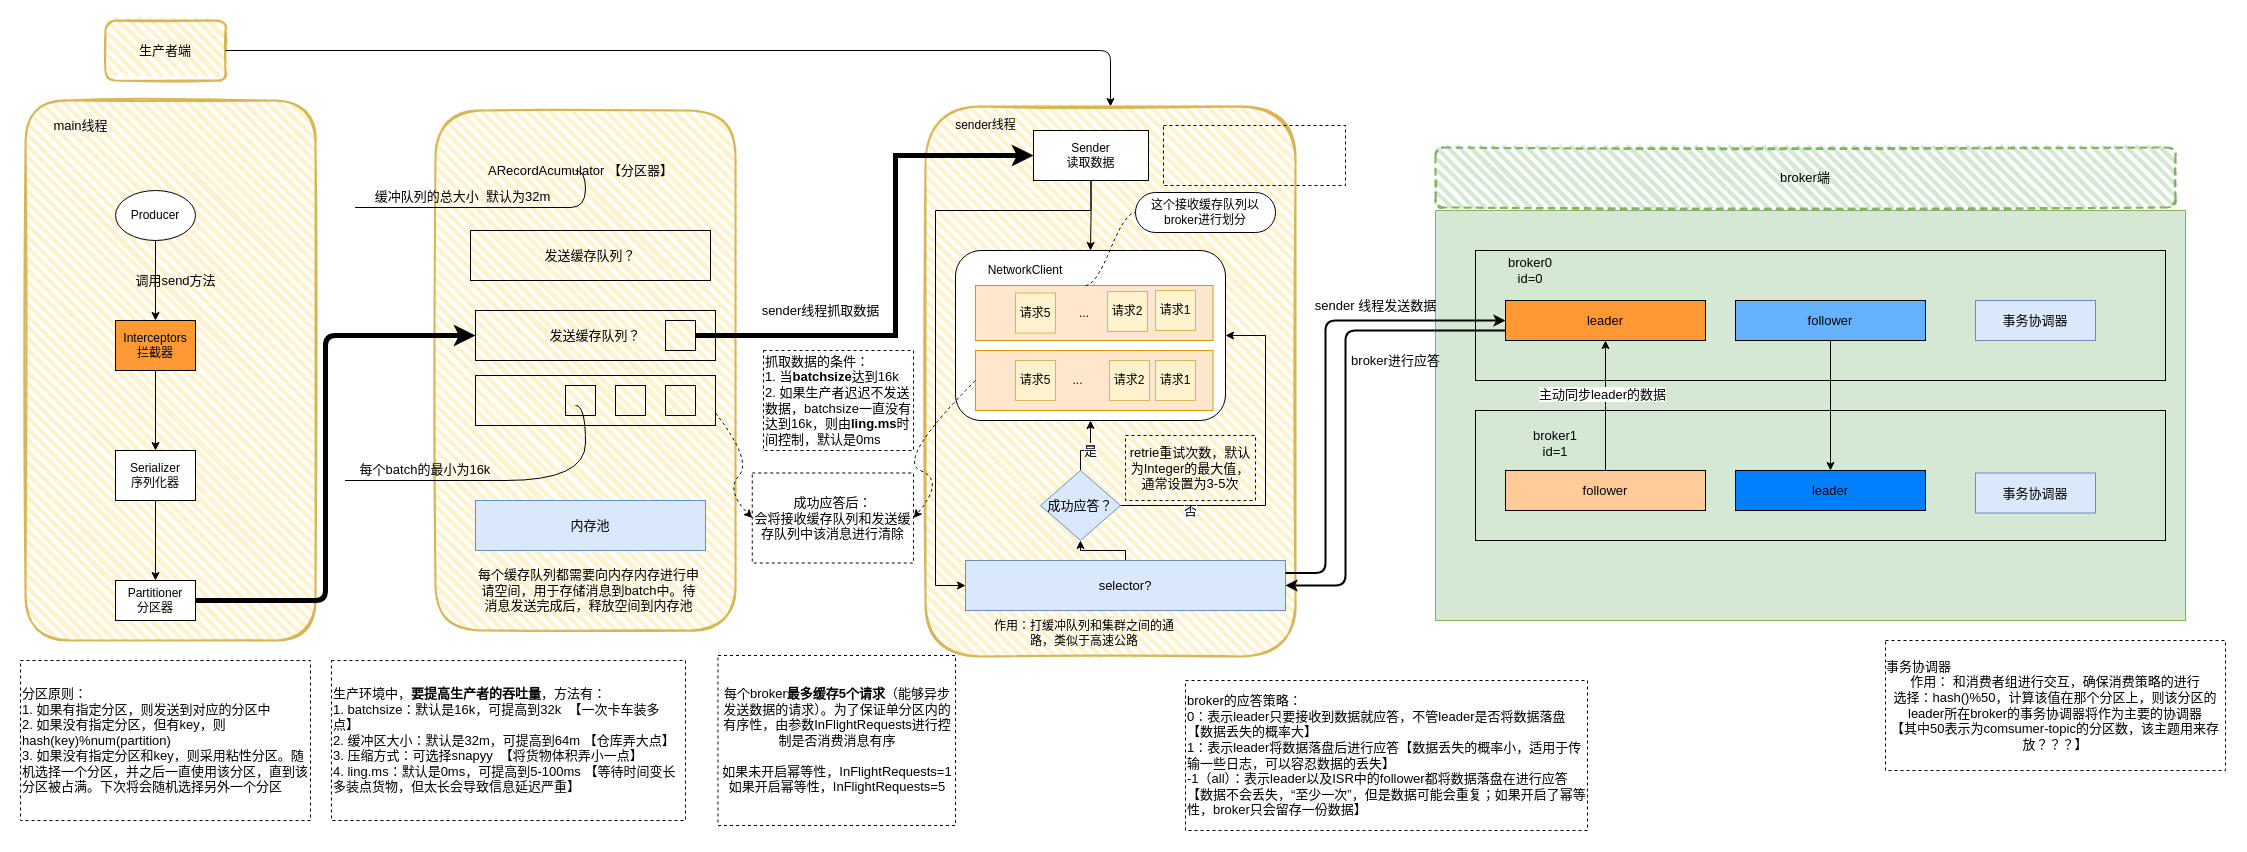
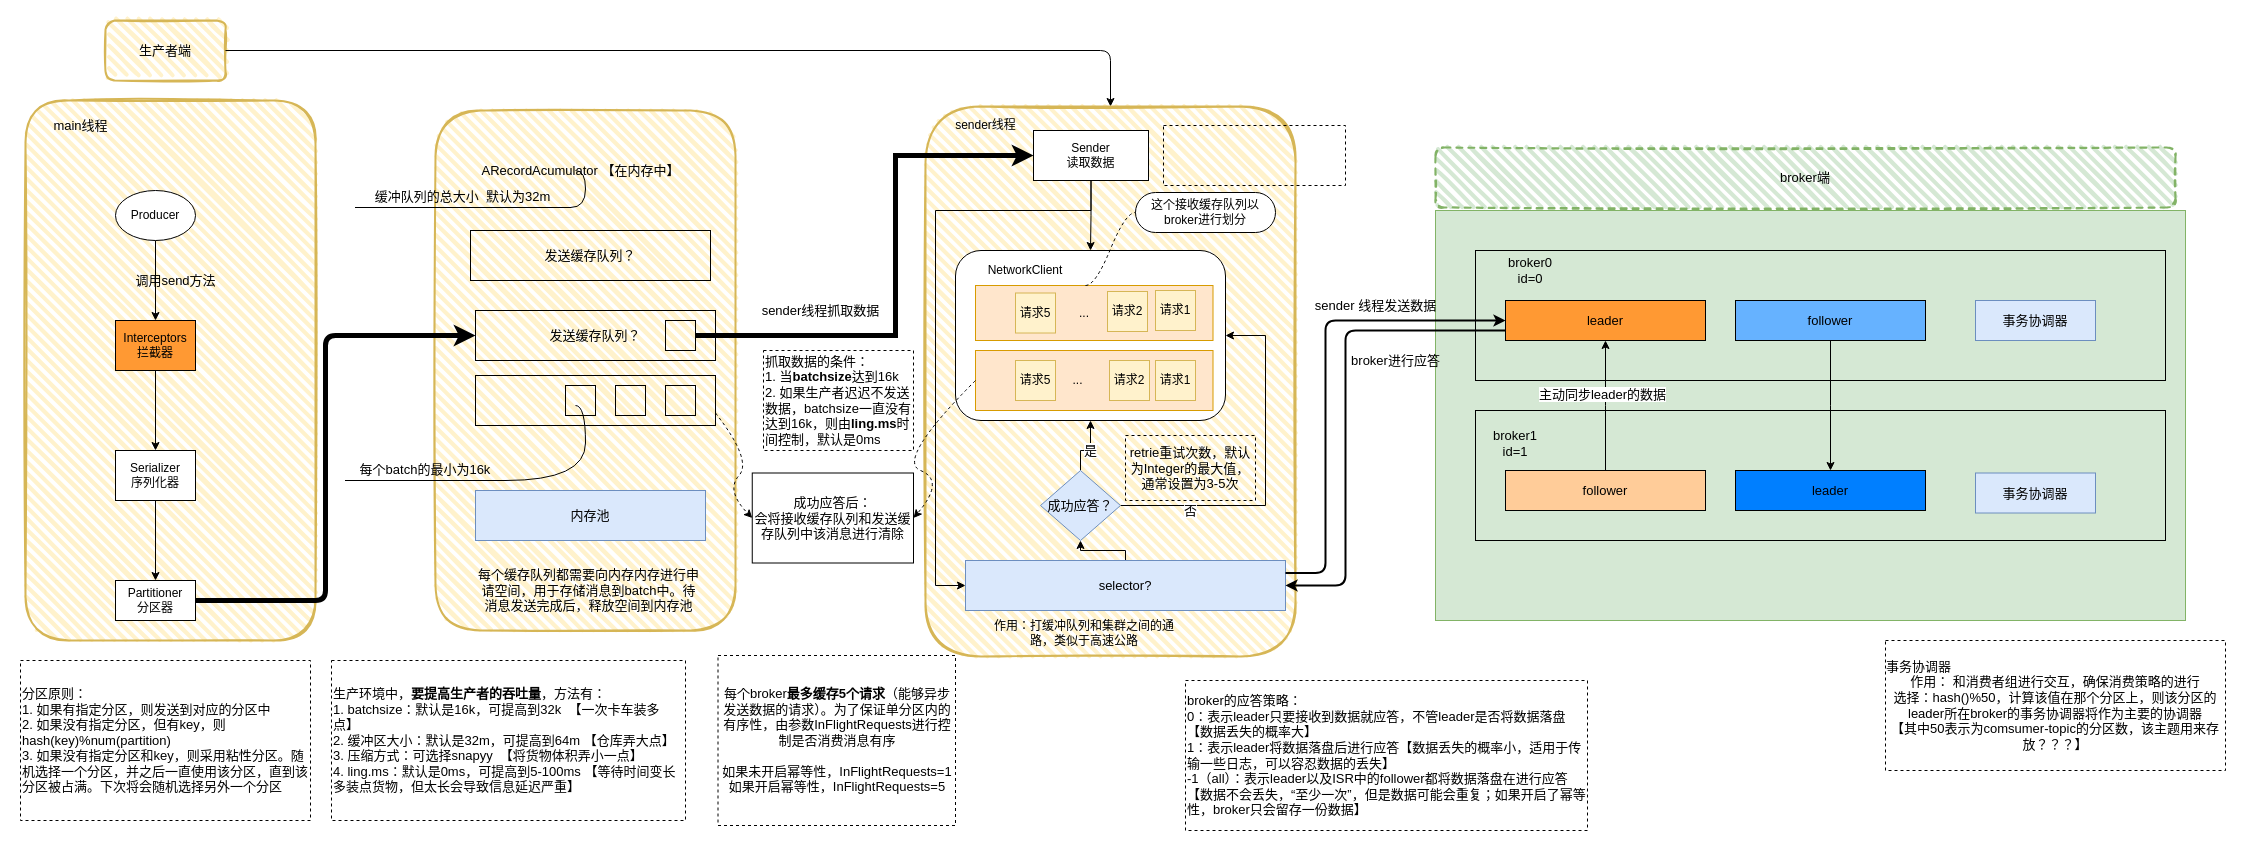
node "ARecordAcumulator 【分区器】": label "ARecordAcumulator 【分区器】" -> "ARecordAcumulator 【在内存中】"
node "broker1 id=1": moved (1556, 443) -> (1516, 443)
node "成功应答后： 会将接收缓存队列和发送缓存队列中该消息进行清除": style dashed -> solid
node "内存池": moved (591, 526) -> (591, 516)
